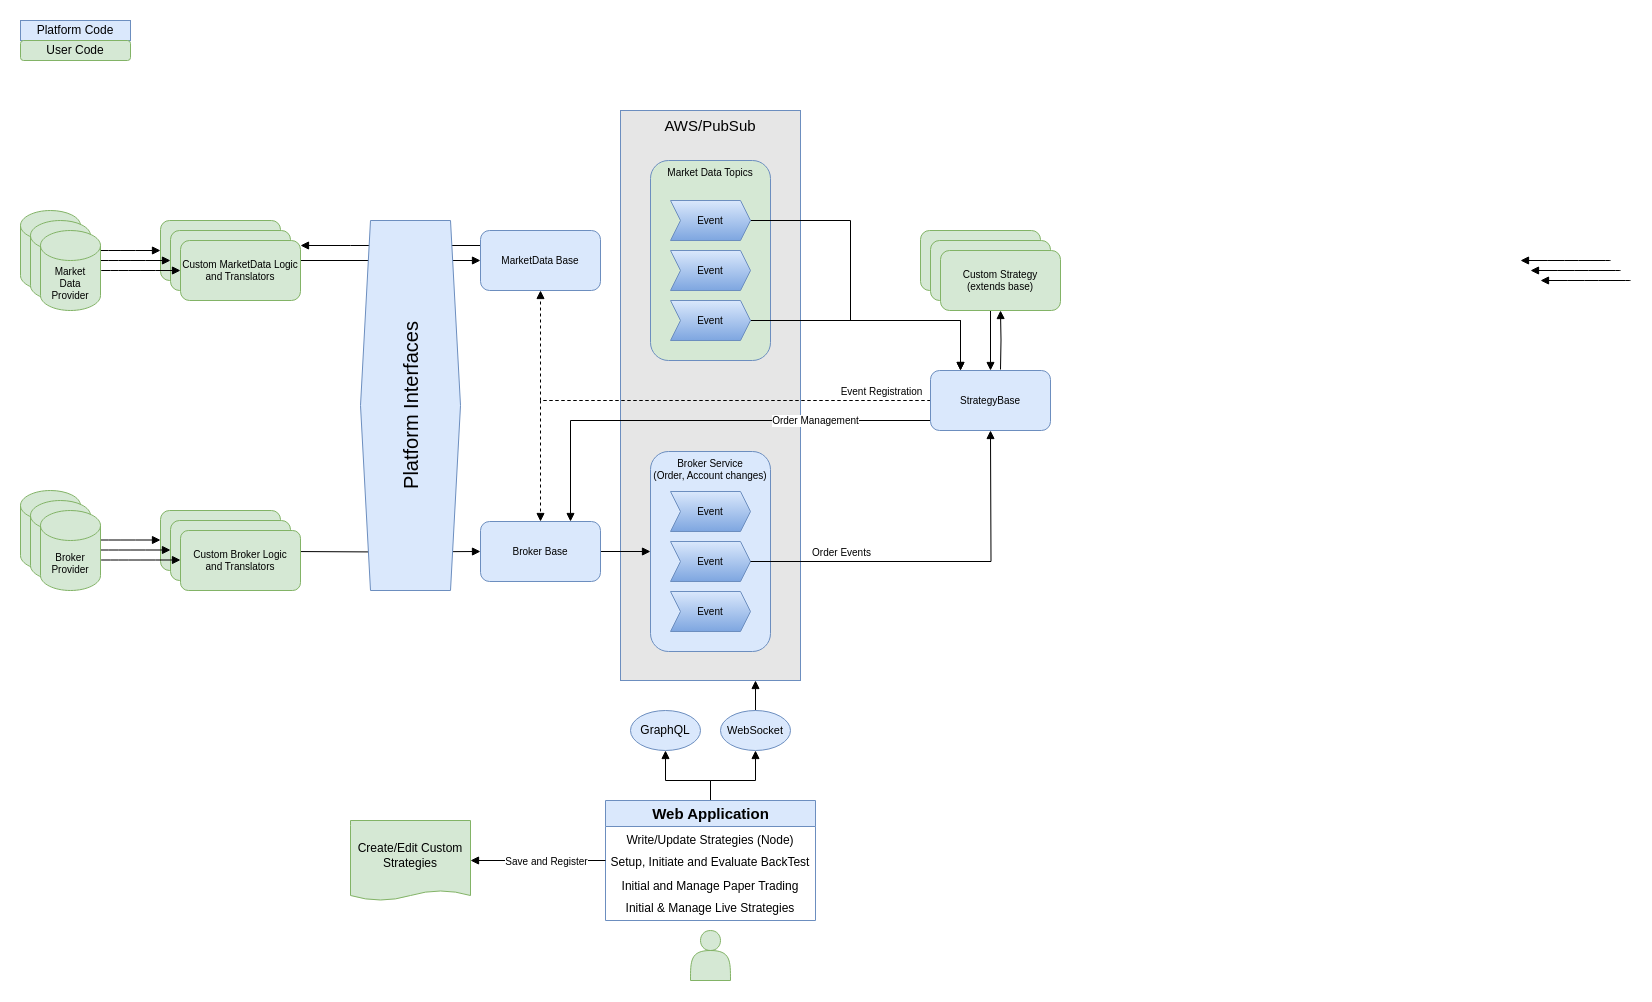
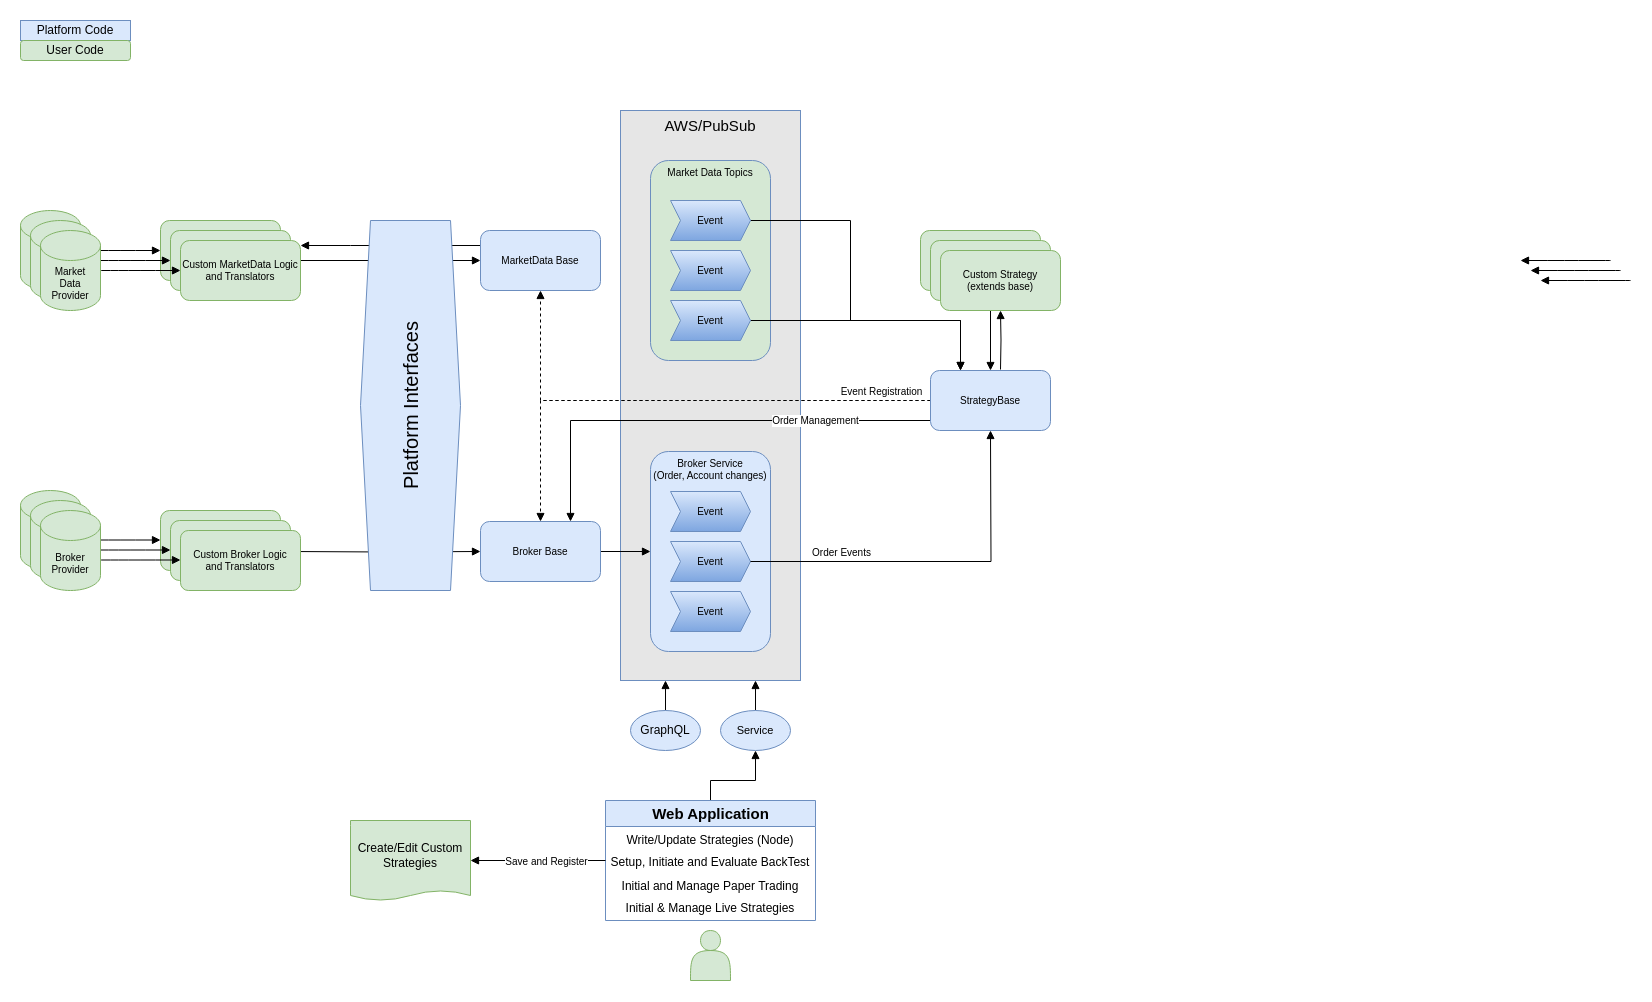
edge "GraphQL" -> "AWS/PubSub": added
node "WebSocket": label "WebSocket" -> "Service"
edge "Web Application" -> "GraphQL": removed
